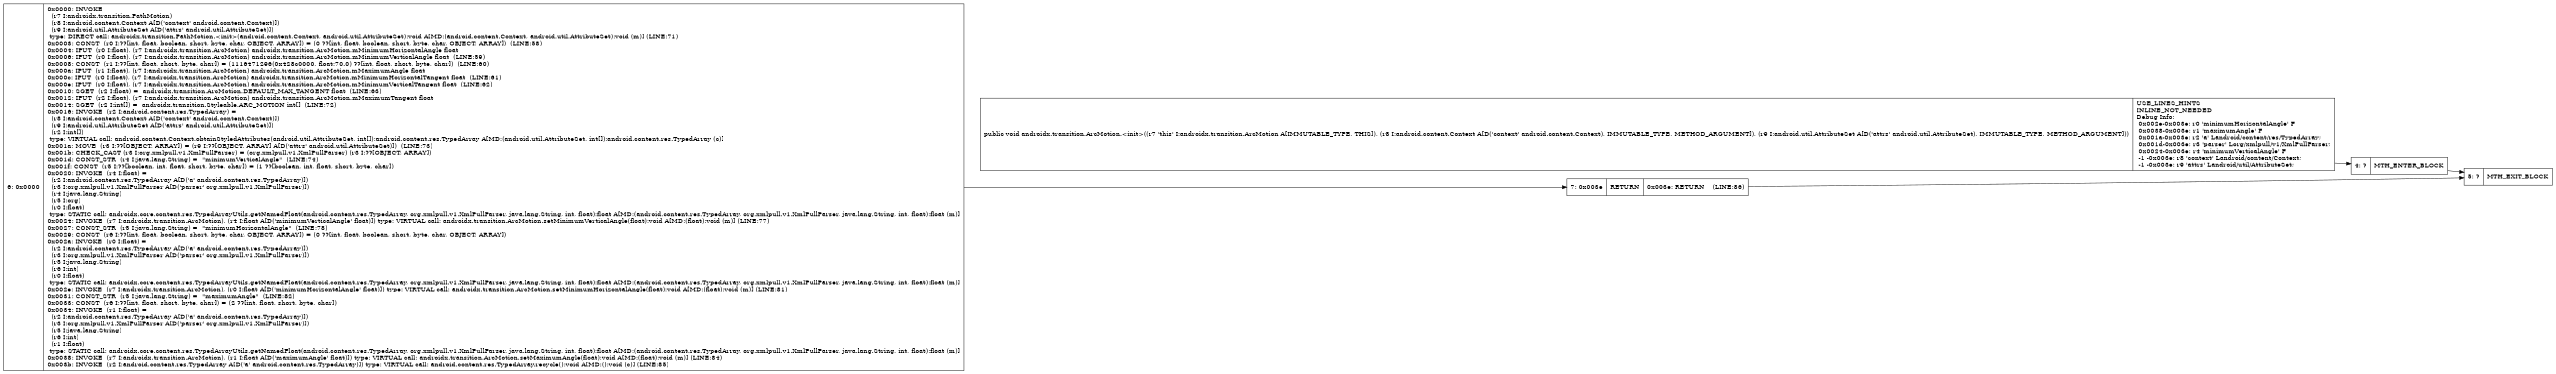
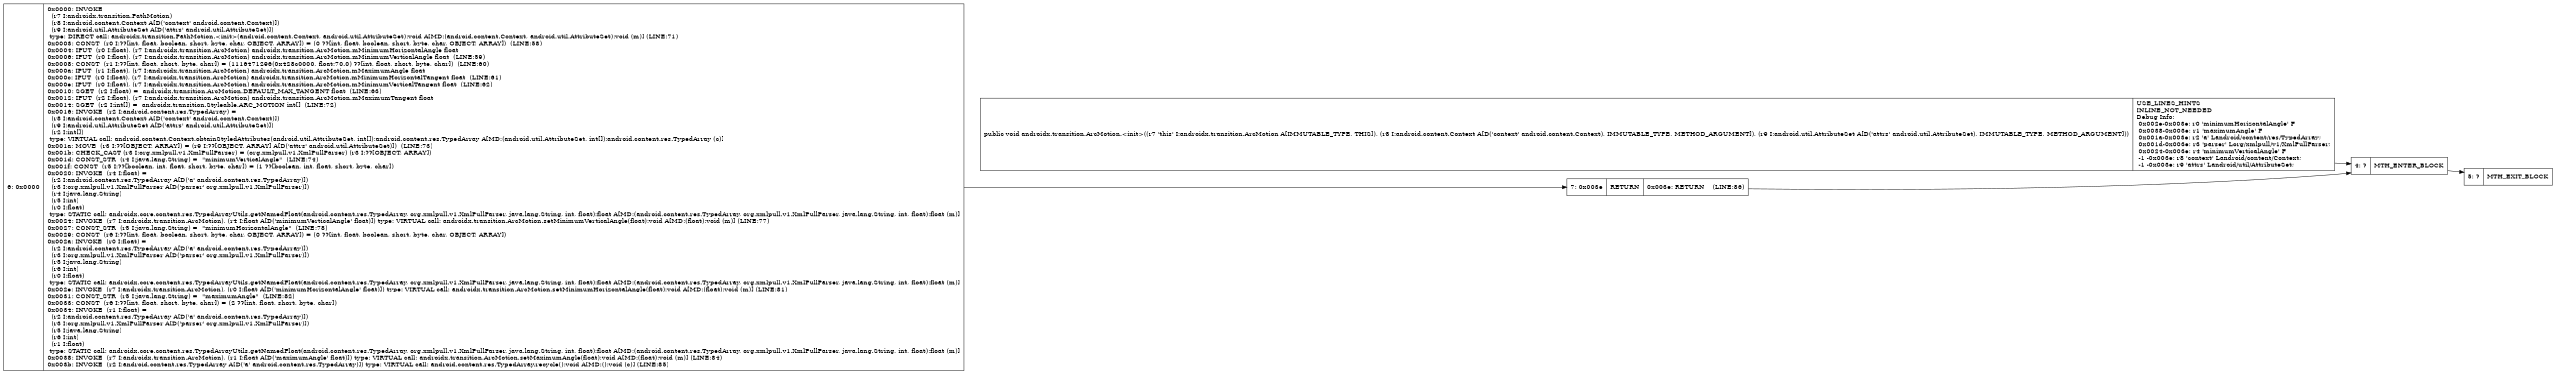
edge "7: 0x003e" -> "5: ?": now "7: 0x003e" -> "4: ?"
node "6: 0x0000": text "(r5 I:org)" -> "(r5 I:int)"
